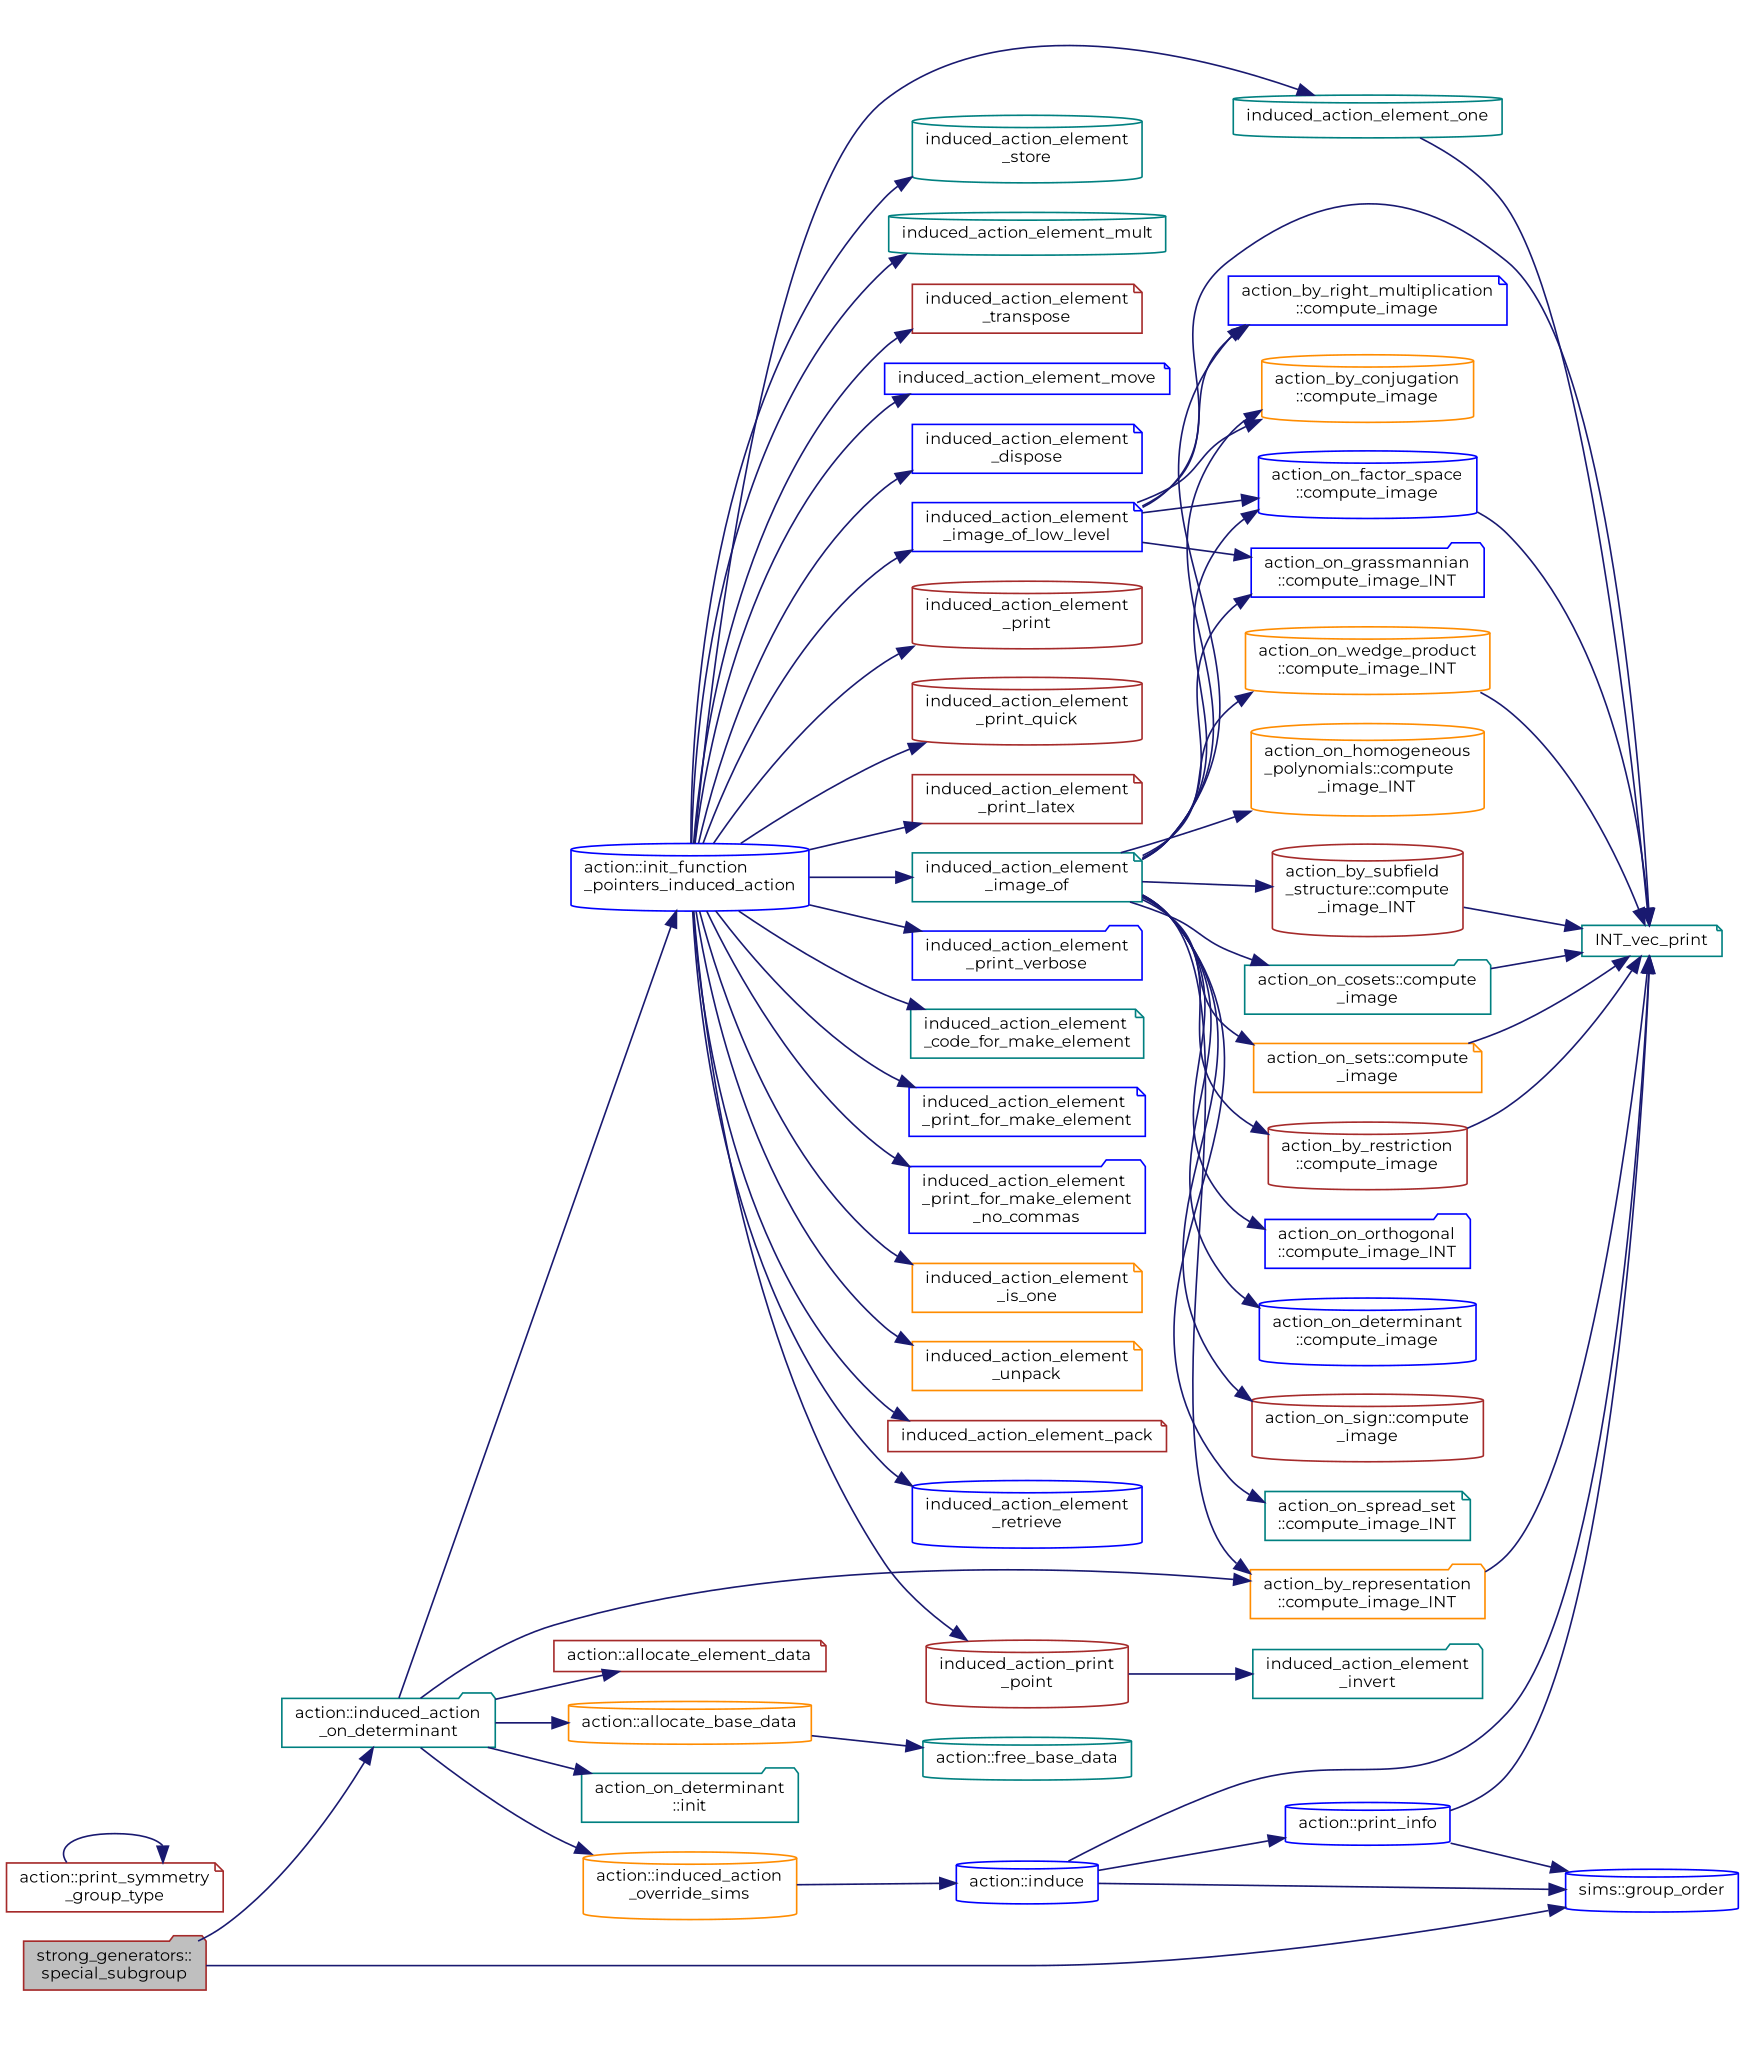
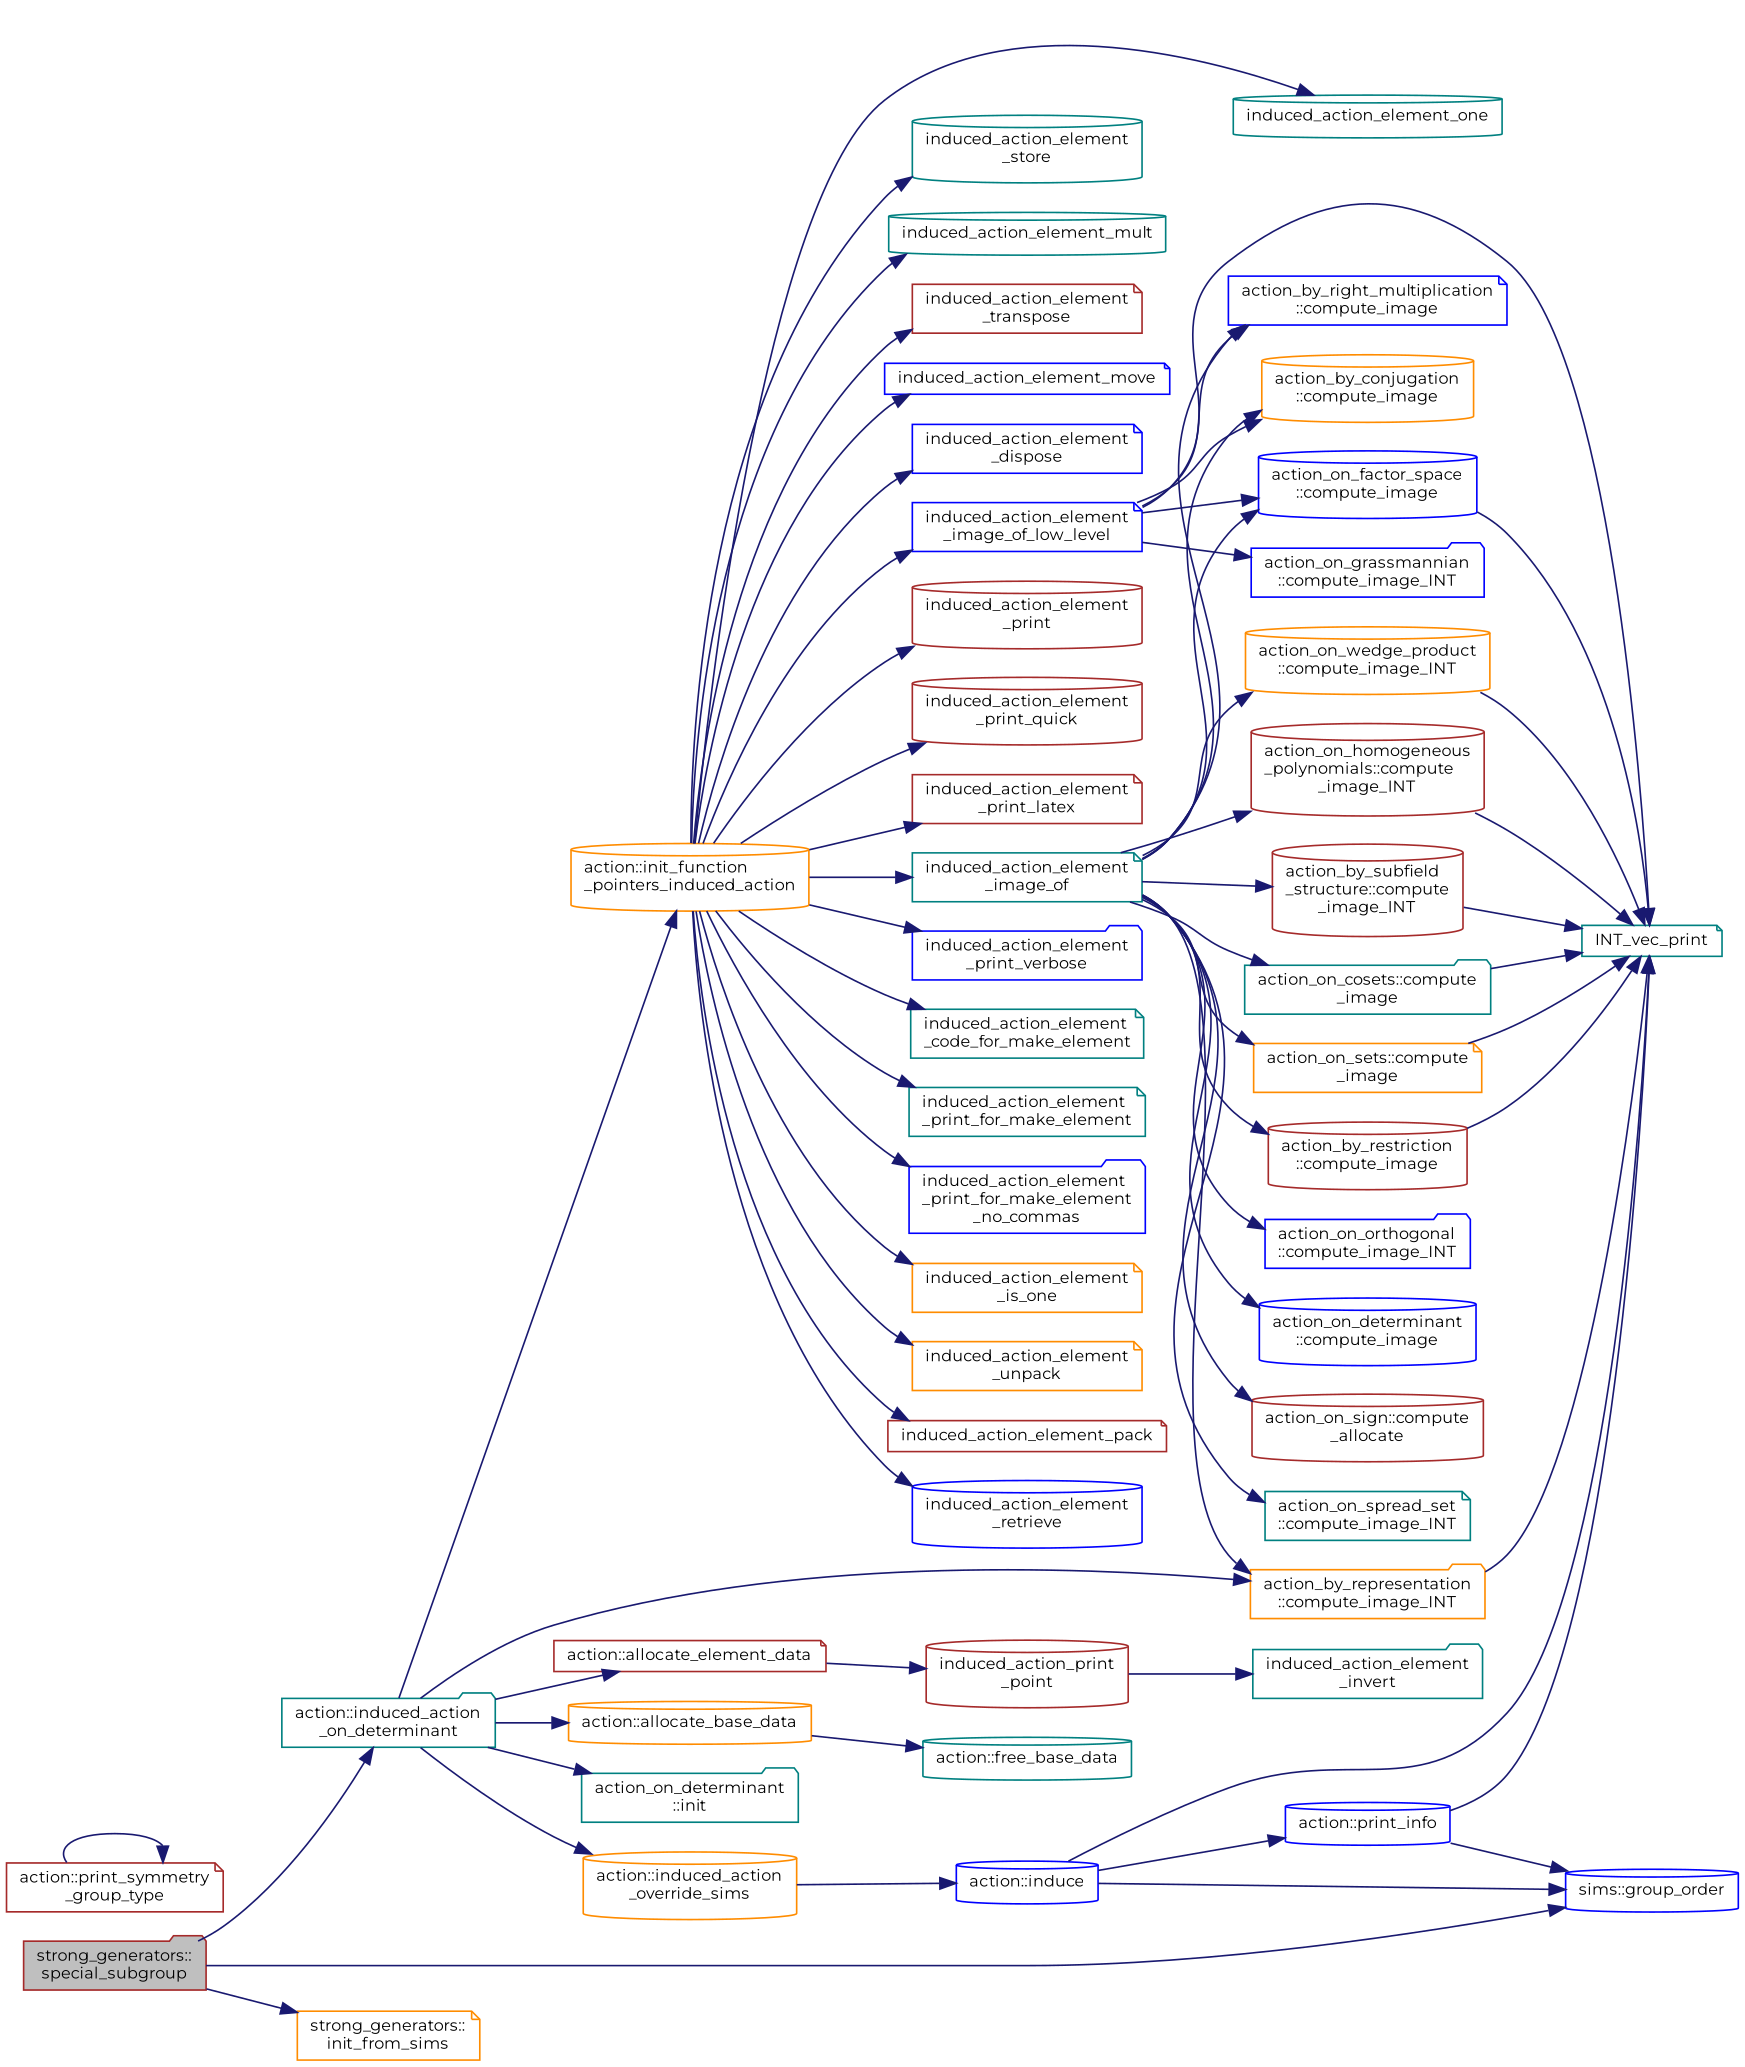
edge "induced_action_element_one" -> "INT_vec_print": now "action_on_homogeneous _polynomials::compute _image_INT" -> "INT_vec_print"
edge "induced_action_element _image_of" -> "action_on_grassmannian ::compute_image_INT": removed
node "action_on_homogeneous _polynomials::compute _image_INT": color darkorange -> brown
node "action::init_function _pointers_induced_action": color blue -> darkorange
node "induced_action_element _print_for_make_element": color blue -> teal
edge "action::init_function _pointers_induced_action" -> "induced_action_print _point": now "action::allocate_element_data" -> "induced_action_print _point"
node "action_on_sign::compute _image": label "action_on_sign::compute _image" -> "action_on_sign::compute _allocate"
node "strong_generators:: init_from_sims": added
